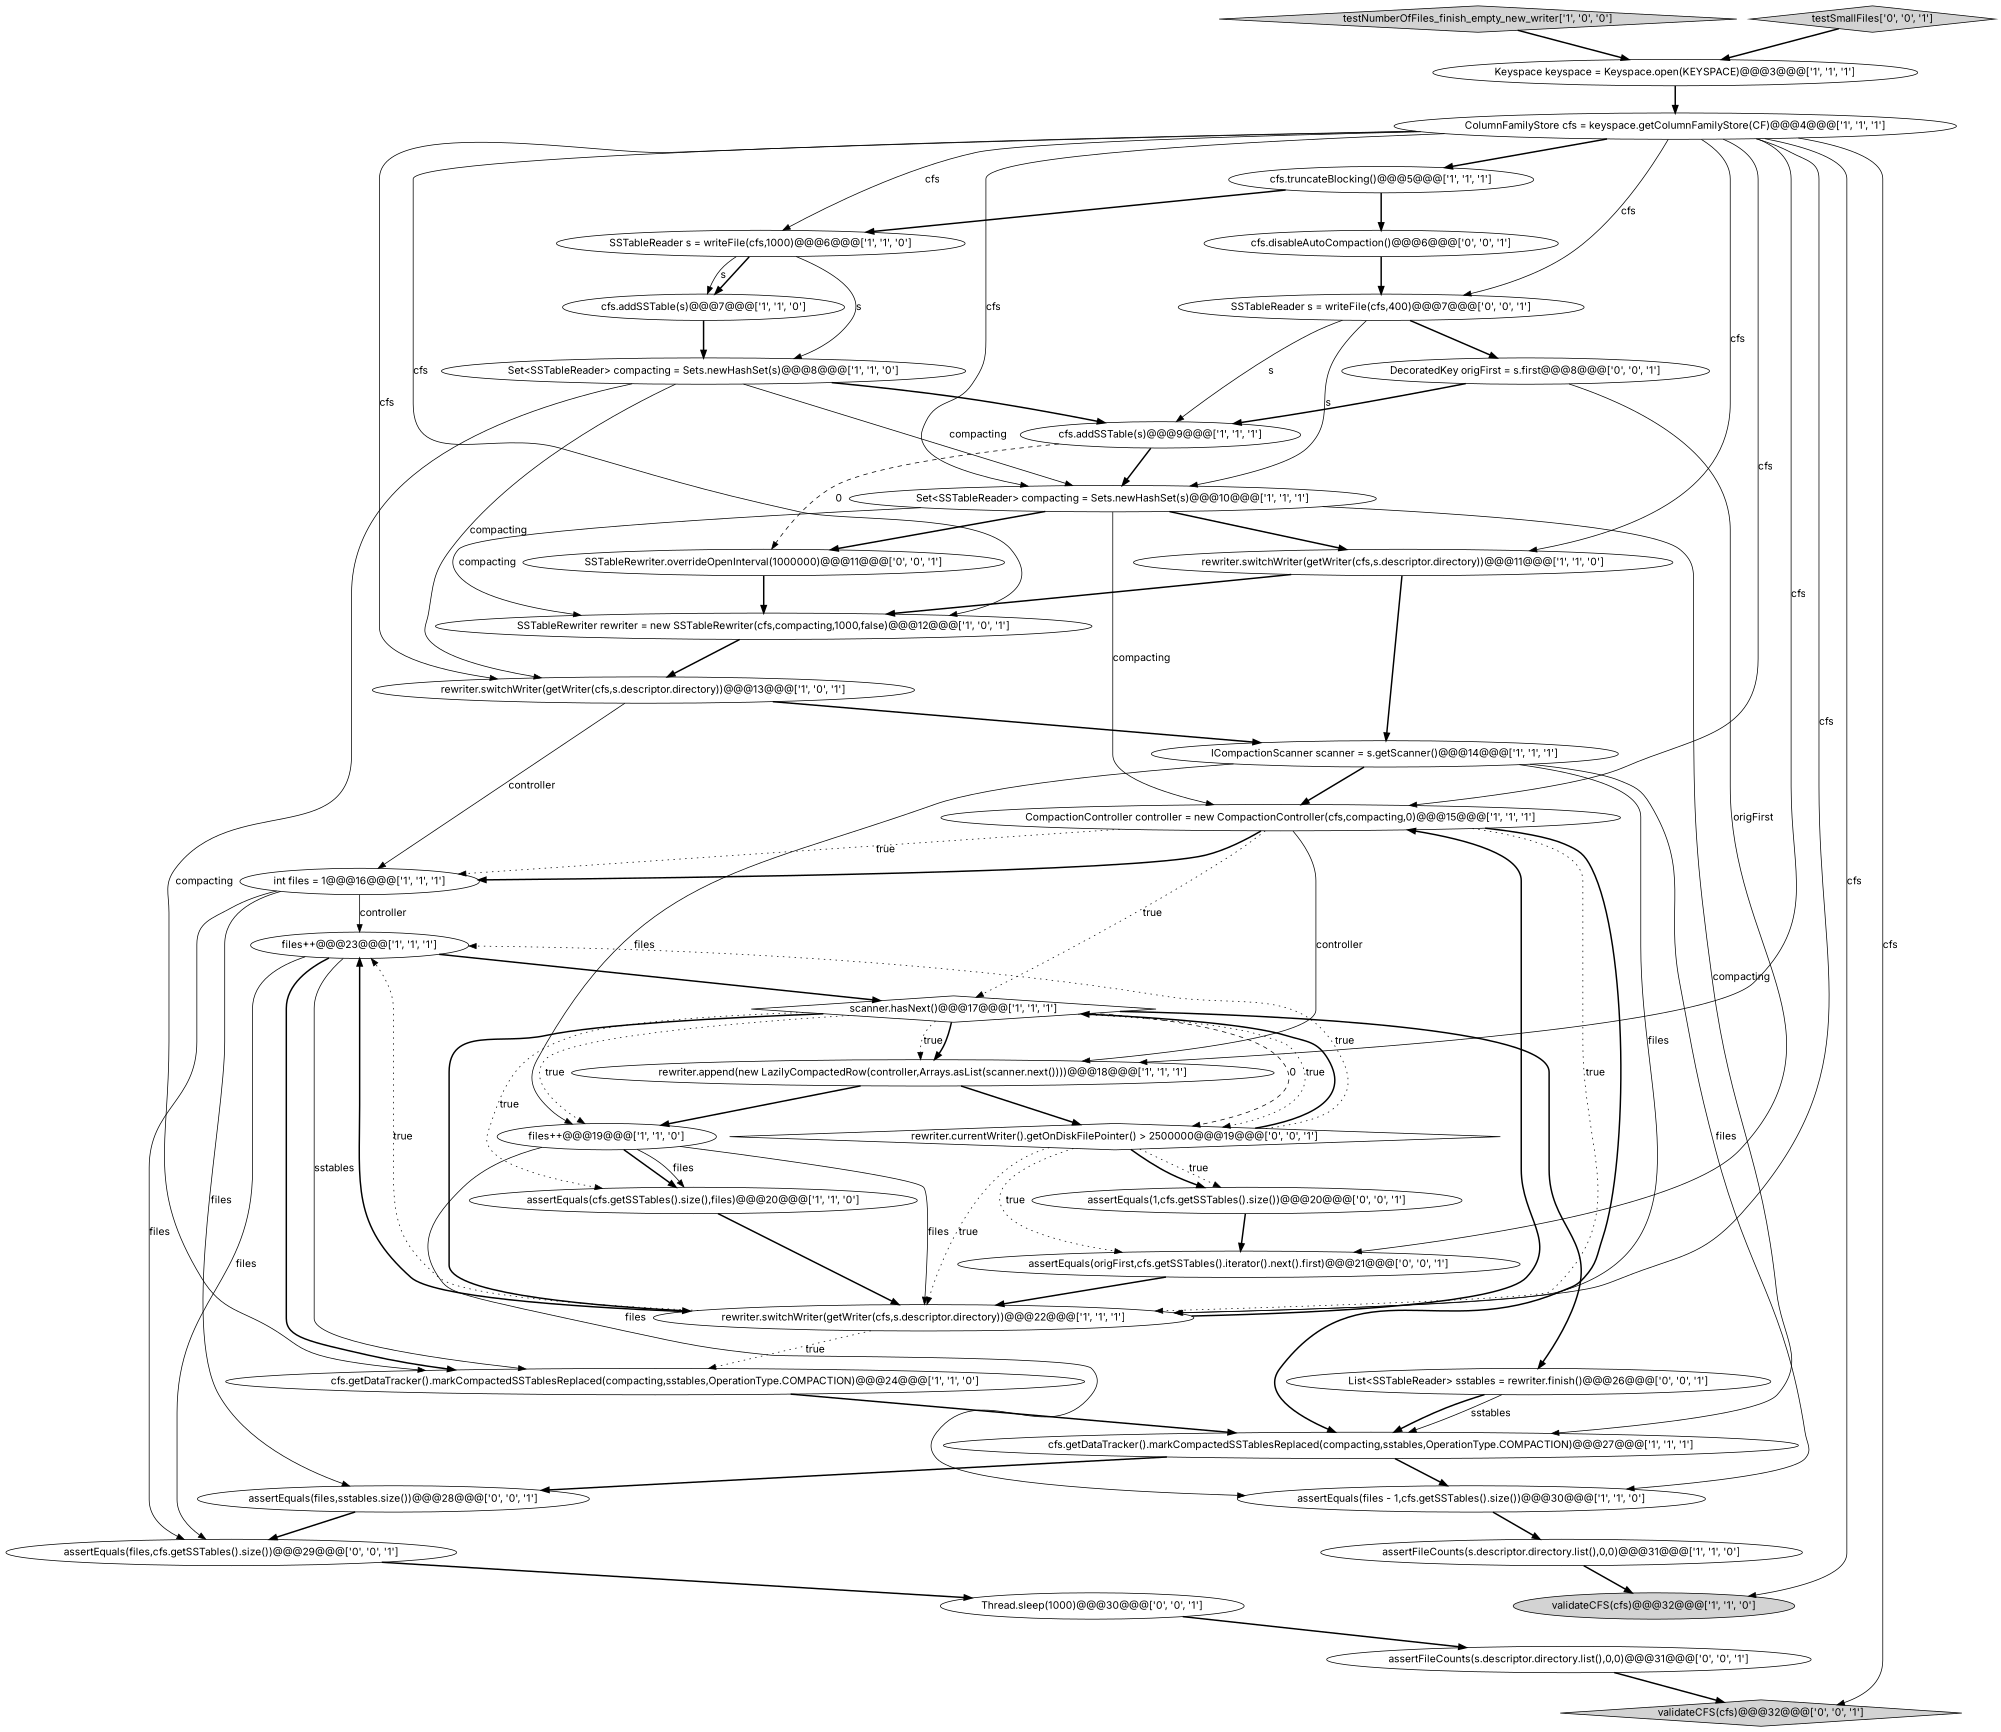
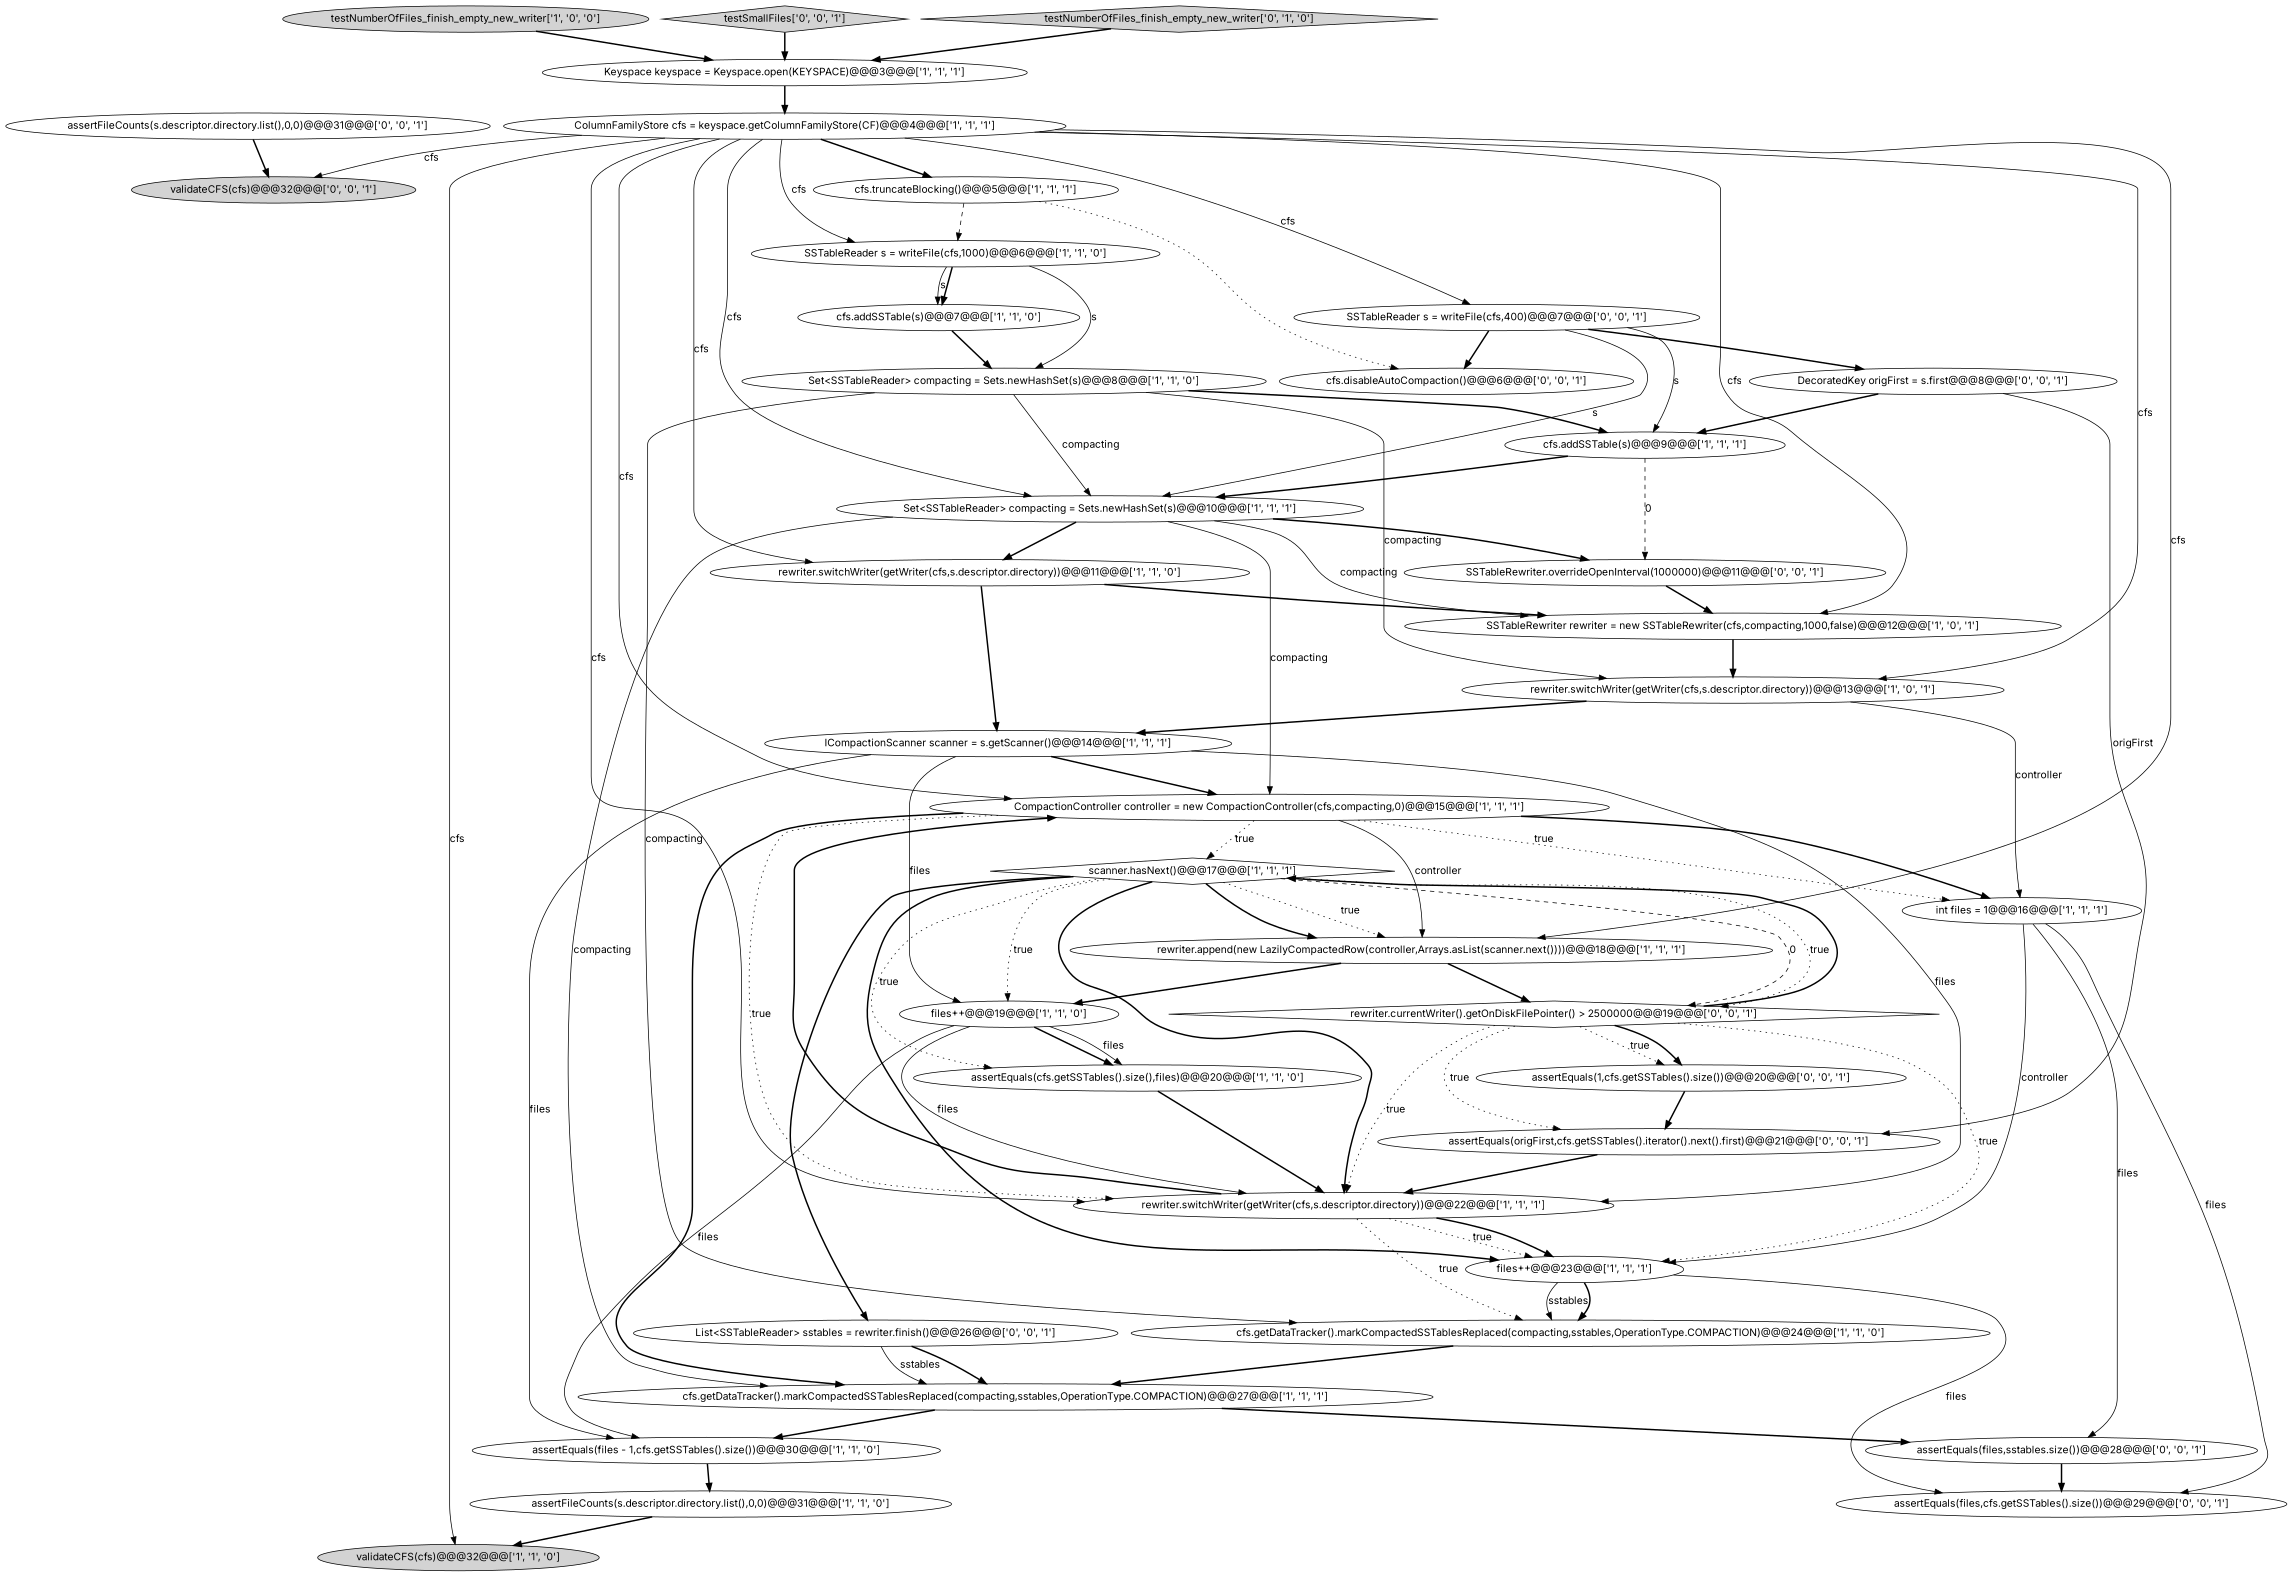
node "testNumberOfFiles_finish_empty_new_writer['0', '1', '0']": added
node "testNumberOfFiles_finish_empty_new_writer['1', '0', '0']": shape diamond -> ellipse
edge "cfs.truncateBlocking()@@@5@@@['1', '1', '1']" -> "cfs.disableAutoCompaction()@@@6@@@['0', '0', '1']": style bold -> dotted
edge "cfs.truncateBlocking()@@@5@@@['1', '1', '1']" -> "SSTableReader s = writeFile(cfs,1000)@@@6@@@['1', '1', '0']": style bold -> dashed
edge "cfs.disableAutoCompaction()@@@6@@@['0', '0', '1']" -> "SSTableReader s = writeFile(cfs,400)@@@7@@@['0', '0', '1']": reversed
edge "files++@@@23@@@['1', '1', '1']" -> "scanner.hasNext()@@@17@@@['1', '1', '1']": reversed
node "Thread.sleep(1000)@@@30@@@['0', '0', '1']": removed
node "validateCFS(cfs)@@@32@@@['0', '0', '1']": shape diamond -> ellipse
